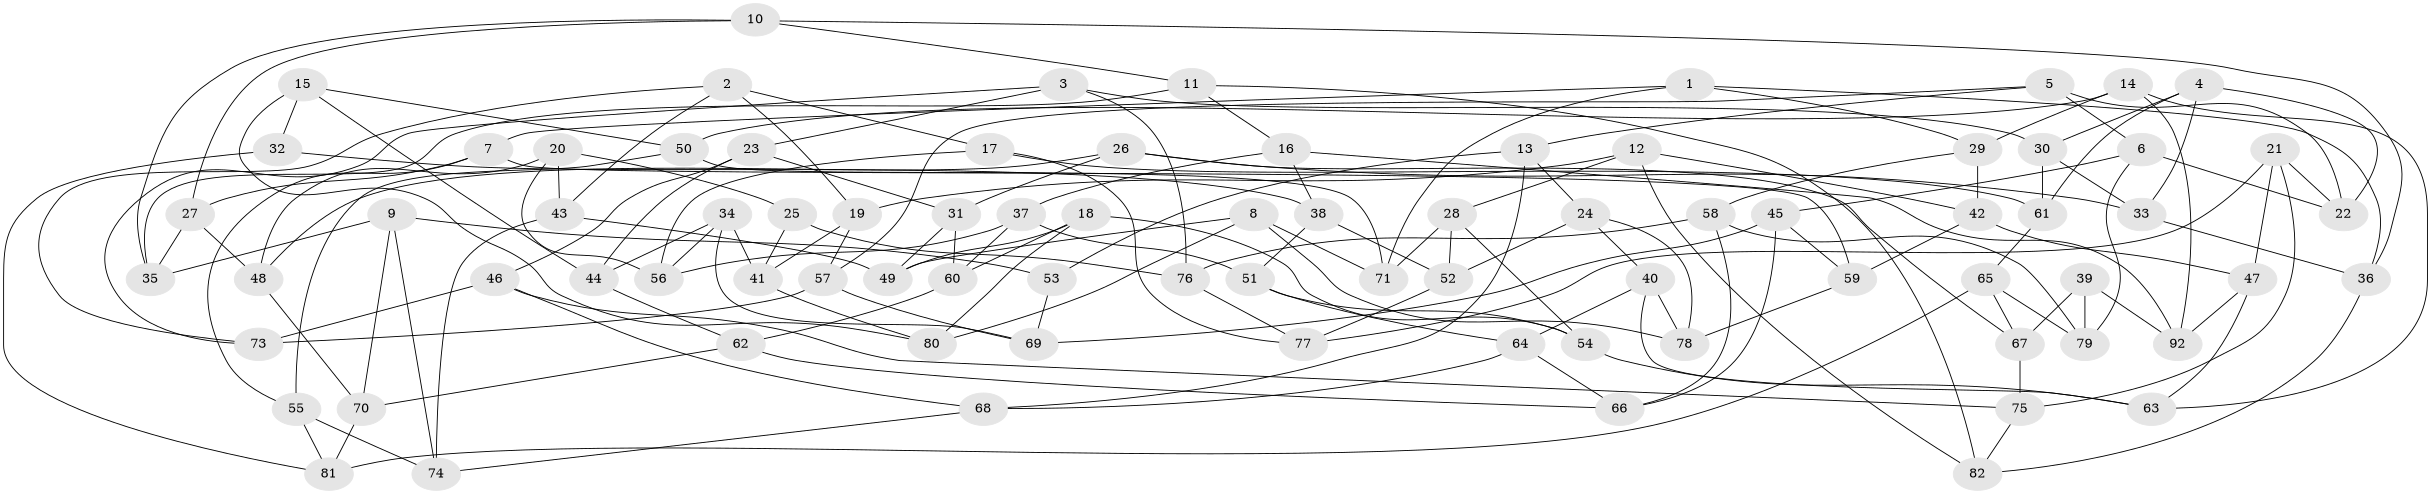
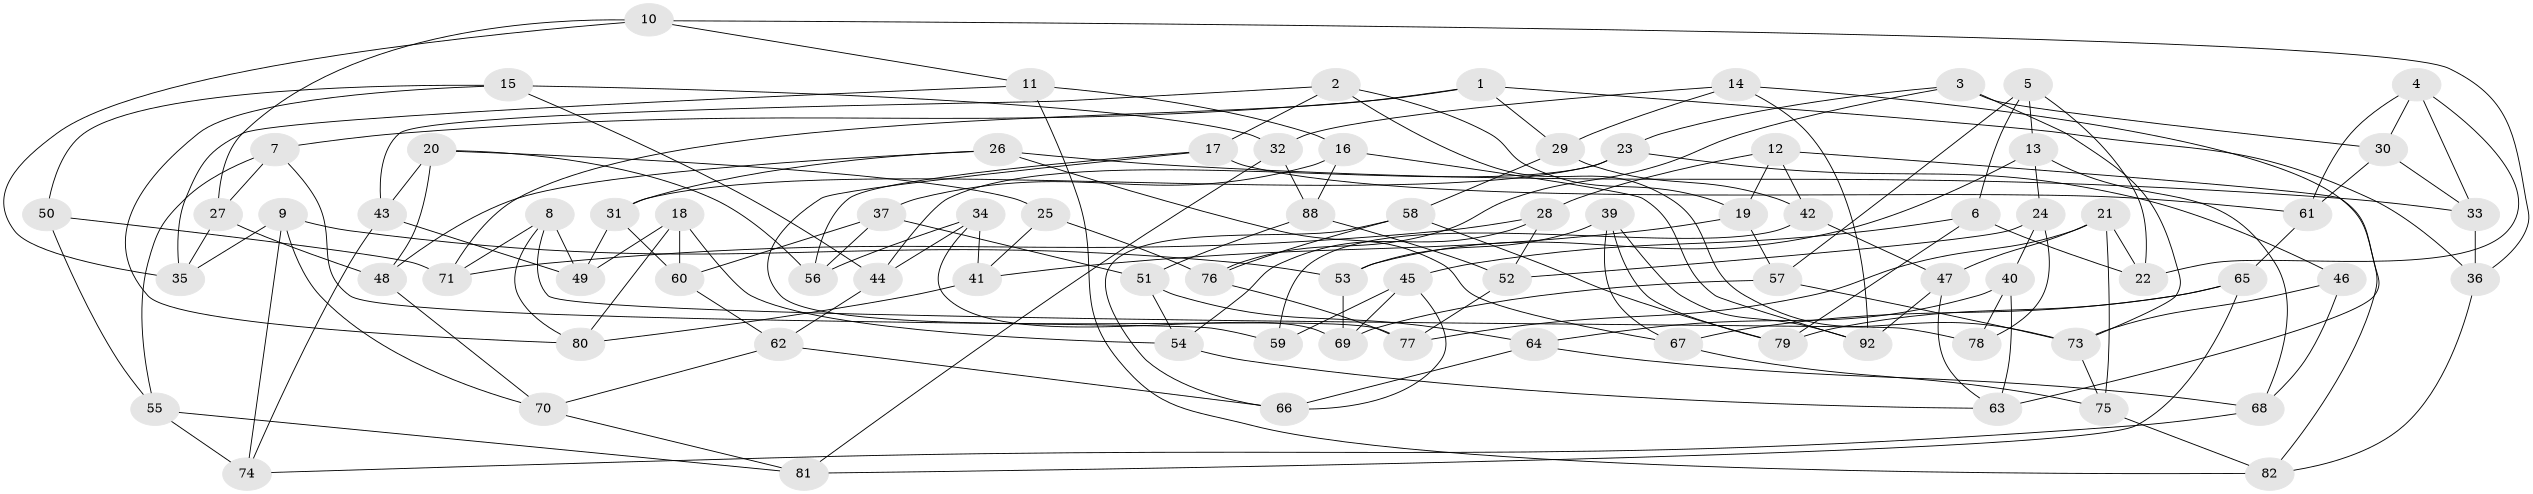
edge "14" -- "50": now "14" -- "32"
node "38": label "38" -> "88"
edge "39" -- "53": added
edge "59" -- "78": removed
edge "46" -- "75": now "73" -- "75"
